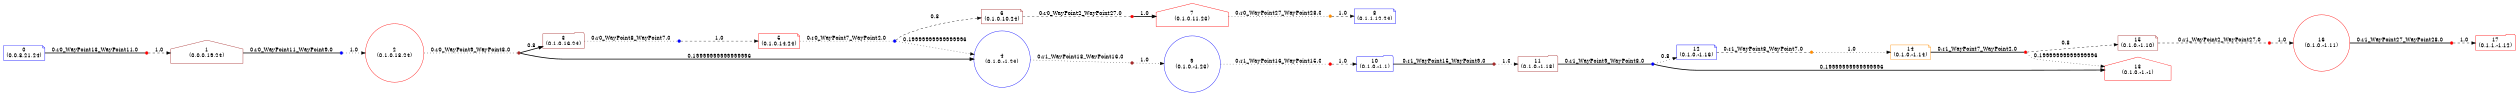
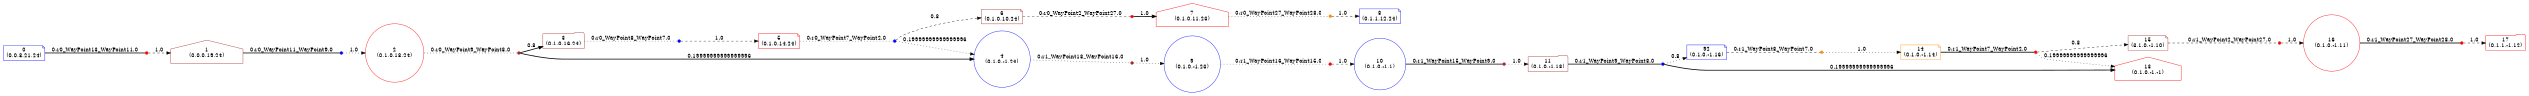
node "15 (0,1,0,-1,10)": label "15 (0,1,0,-1,10)" -> "15 (3,1,0,-1,10)"
node "12 (0,1,0,-1,16)": label "12 (0,1,0,-1,16)" -> "92 (0,1,0,-1,16)"
node "10 (0,1,0,-1,1)": shape folder -> circle
